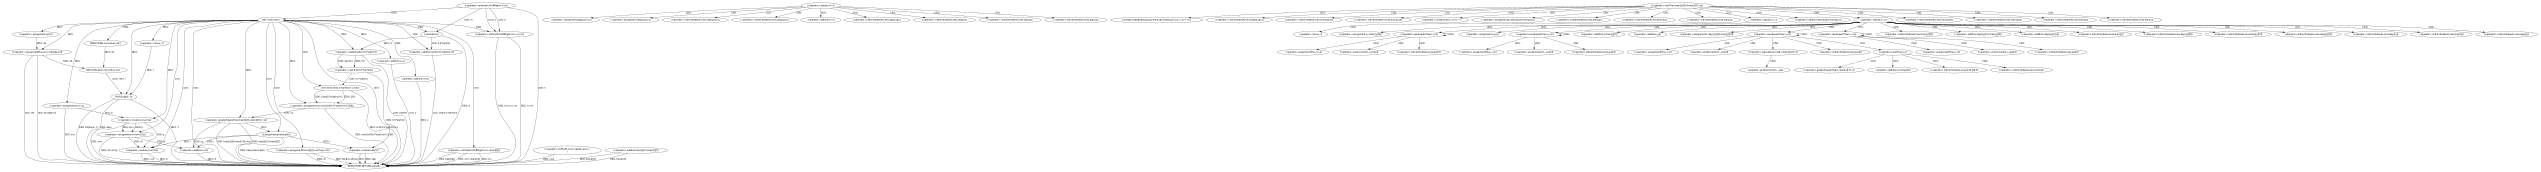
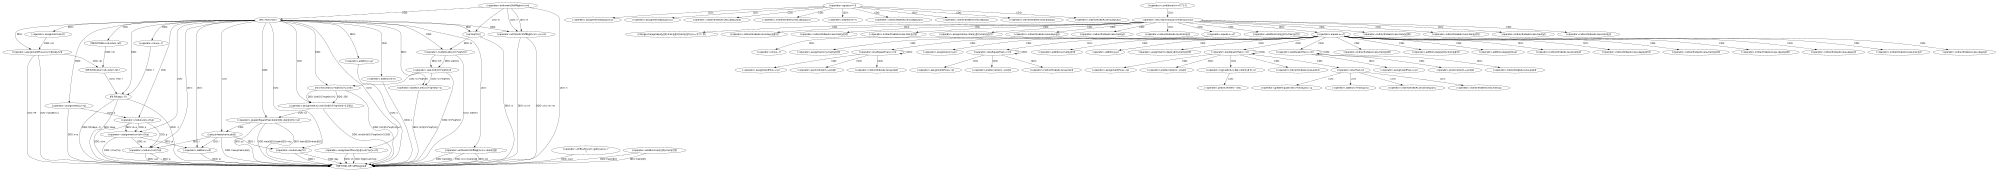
edge "(<operator>.lessThan,train[y][0]+train[y][1]<sz)" -> "(<operator>.conditional,(x==1)?1:-1)": reversed
edge "(sqrt,sqrt(m))" -> "(<operator>.addition,(int)(0.5*sqrt(m))+2)": now "(<operator>.cast,(int)(0.5*sqrt(m)))" -> "(<operator>.addition,(int)(0.5*sqrt(m))+2)"
node "(IDENTIFIER_RETURN,signed)": label "(IDENTIFIER_RETURN,signed)" -> "(METHOD_RETURN,signed)"
